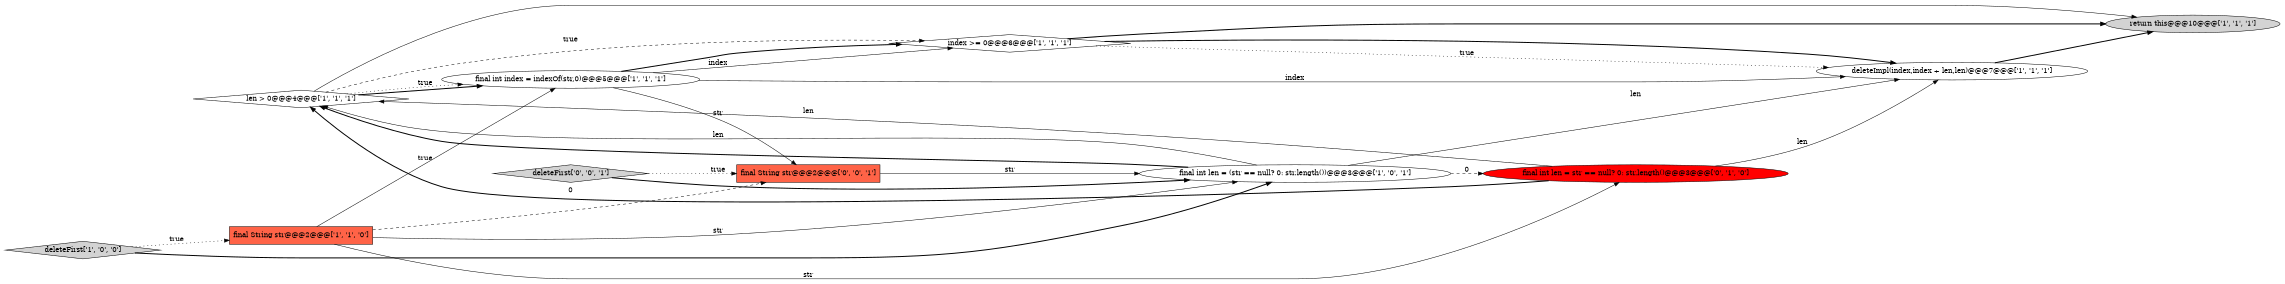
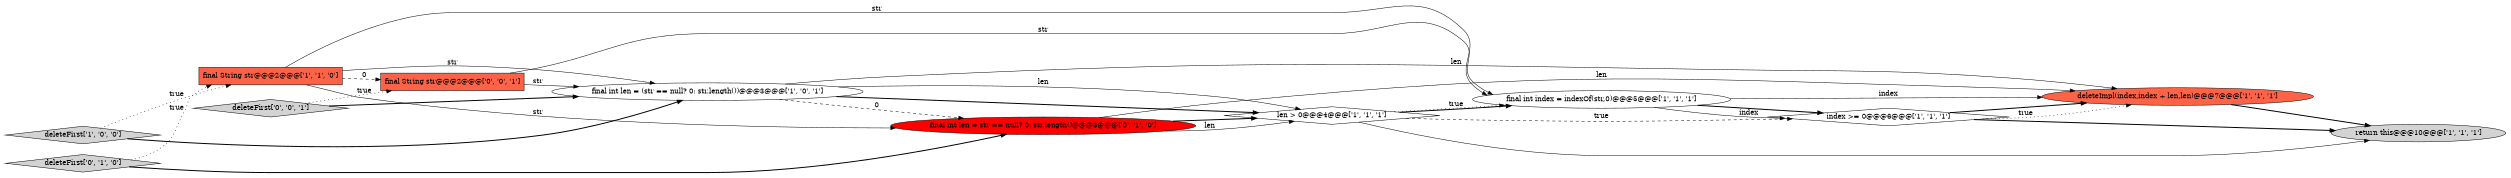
node "deleteImpl(index,index + len,len)@@@7@@@['1', '1', '1']": fillcolor white -> tomato
edge "final int index = indexOf(str,0)@@@5@@@['1', '1', '1']" -> "final String str@@@2@@@['0', '0', '1']": reversed
edge "final String str@@@2@@@['1', '1', '0']" -> "final int index = indexOf(str,0)@@@5@@@['1', '1', '1']": label "true" -> "str"
node "deleteFirst['0', '1', '0']": added
